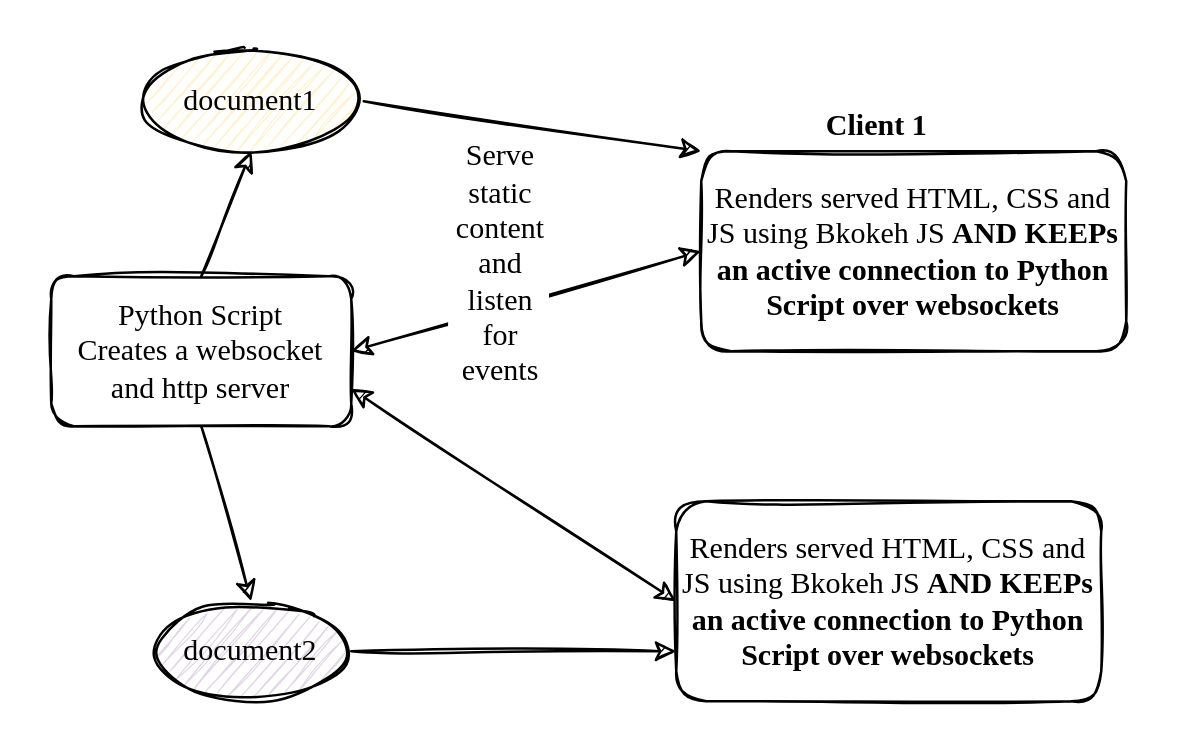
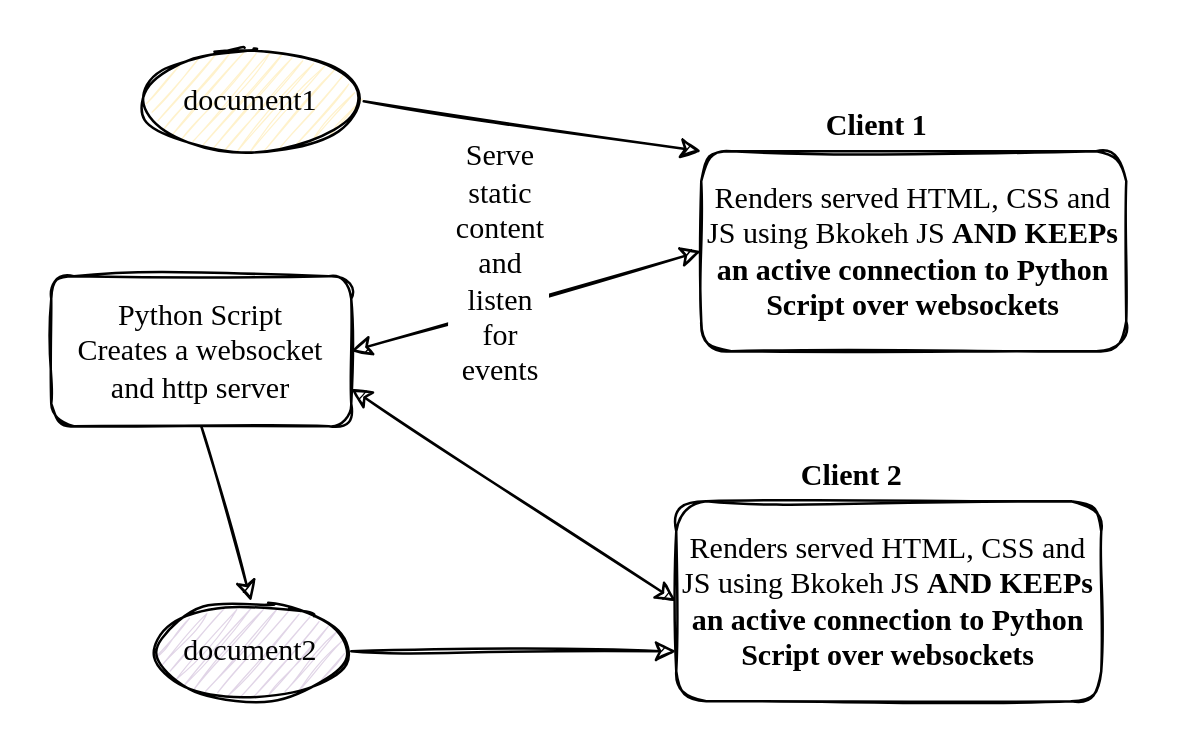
edge "Python Script Creates a websocket and http server" -> "document1": removed
node "Client 2": added
